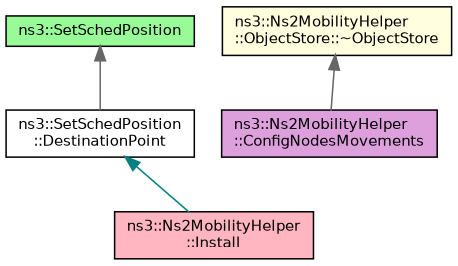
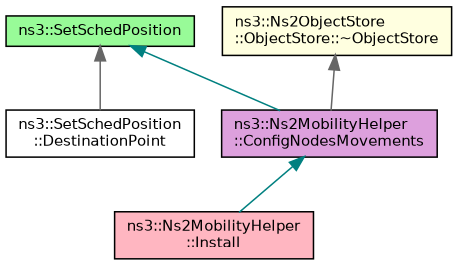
node "ns3::Ns2MobilityHelper ::ObjectStore::~ObjectStore": label "ns3::Ns2MobilityHelper ::ObjectStore::~ObjectStore" -> "ns3::Ns2ObjectStore ::ObjectStore::~ObjectStore"
edge "ns3::Ns2MobilityHelper ::ConfigNodesMovements" -> "ns3::SetSchedPosition": added
edge "ns3::Ns2MobilityHelper ::Install" -> "ns3::SetSchedPosition ::DestinationPoint": now "ns3::Ns2MobilityHelper ::Install" -> "ns3::Ns2MobilityHelper ::ConfigNodesMovements"
